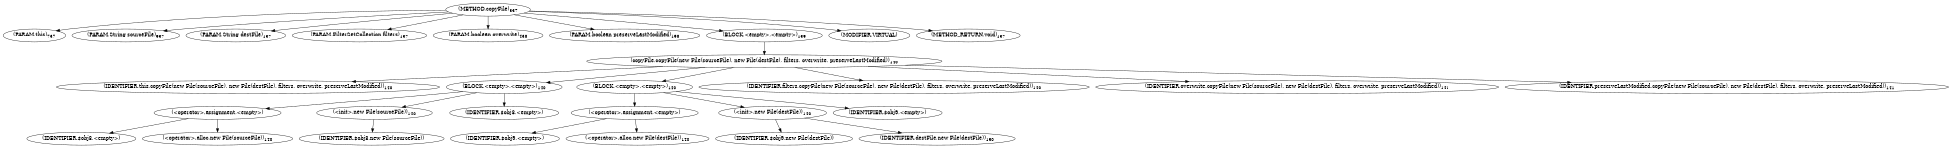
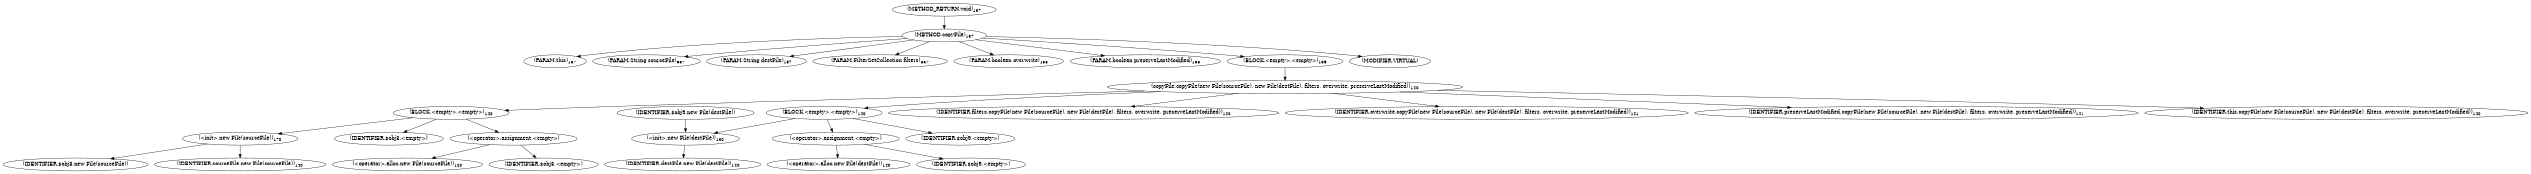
node "(METHOD,copyFile)": text "337" -> "137"
edge "(METHOD,copyFile)" -> "(METHOD_RETURN,void)": reversed
node "(PARAM,this)": text "737" -> "137"
node "(PARAM,FilterSetCollection filters)": text "137" -> "837"
node "(PARAM,boolean overwrite)": text "438" -> "138"
node "(PARAM,boolean preserveLastModified)": text "198" -> "138"
node "(<init>,new File(sourceFile))": text "140" -> "170"
node "(<init>,new File(destFile))": text "140" -> "130"
edge "(<init>,new File(destFile))" -> "(IDENTIFIER,$obj9,new File(destFile))": reversed
node "(<operator>.alloc,new File(sourceFile))": text "140" -> "120"
node "(IDENTIFIER,destFile,new File(destFile))": text "150" -> "140"
node "(IDENTIFIER,sourceFile,new File(sourceFile))": added
